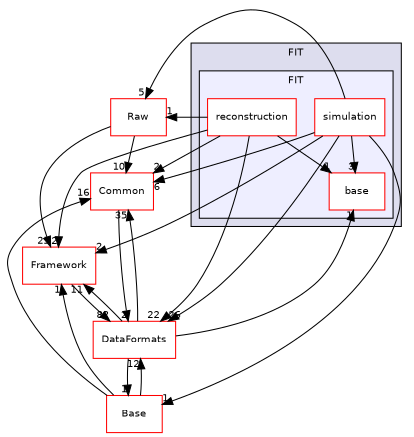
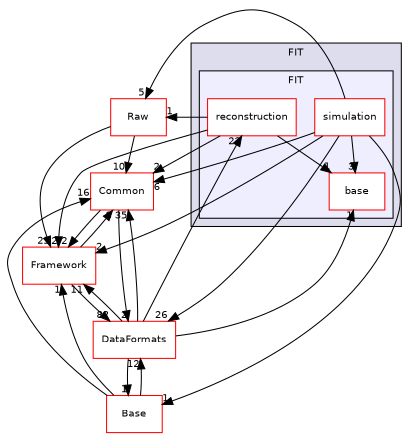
edge "Common" -> "Framework": added
edge "Framework" -> "Common": added
edge "reconstruction" -> "DataFormats": reversed
